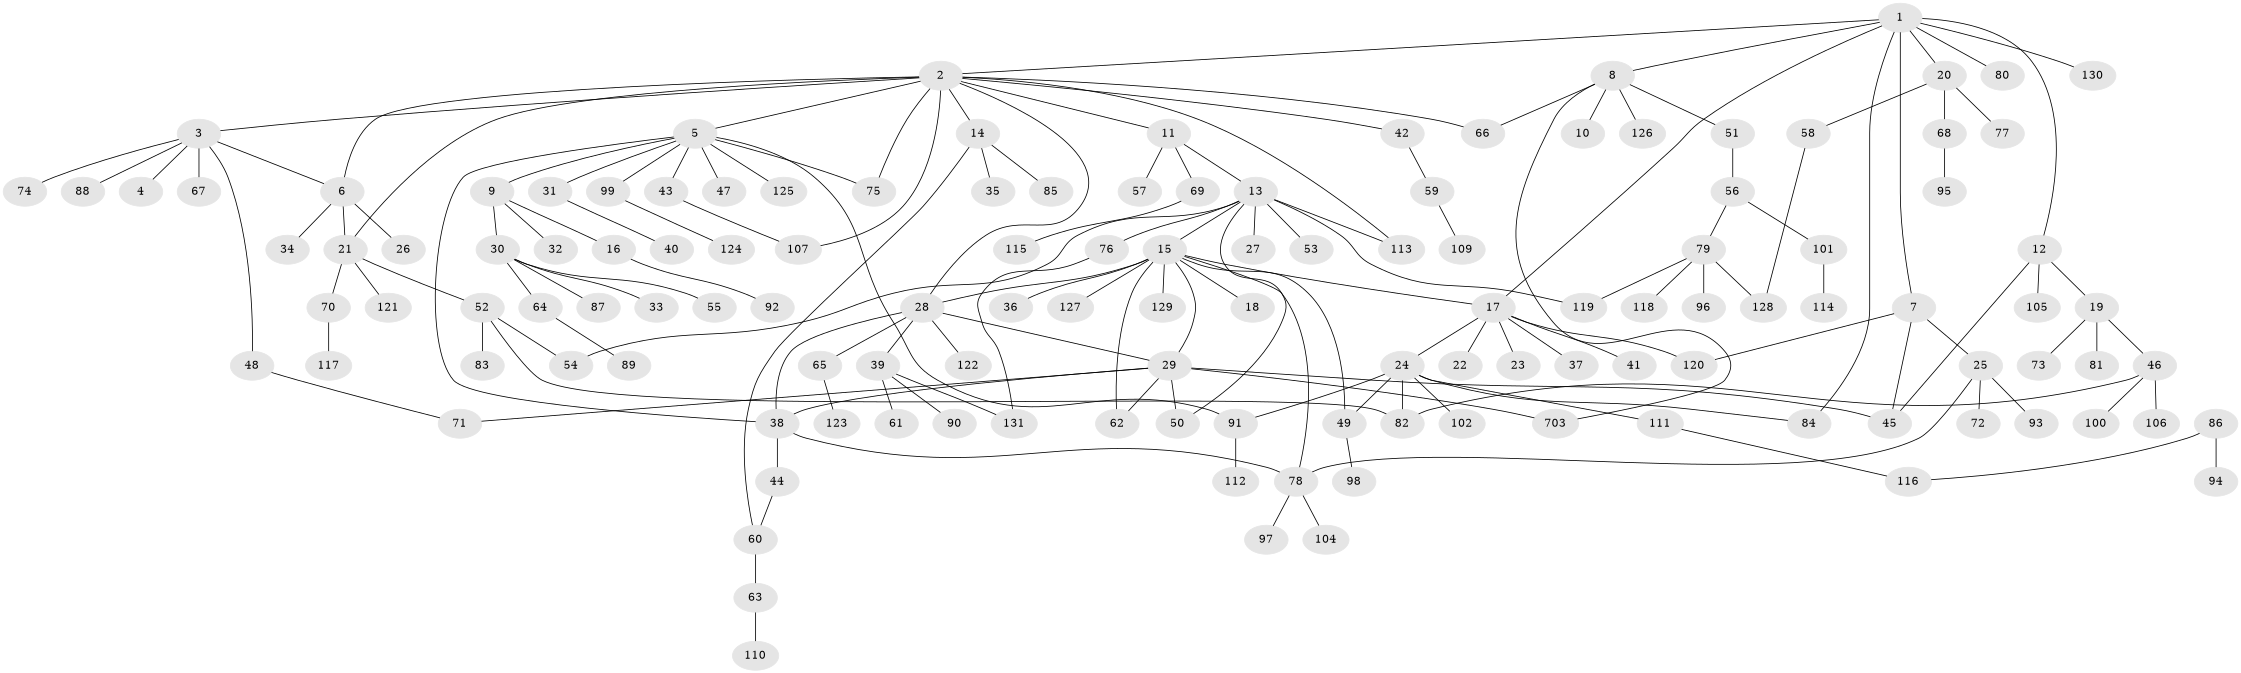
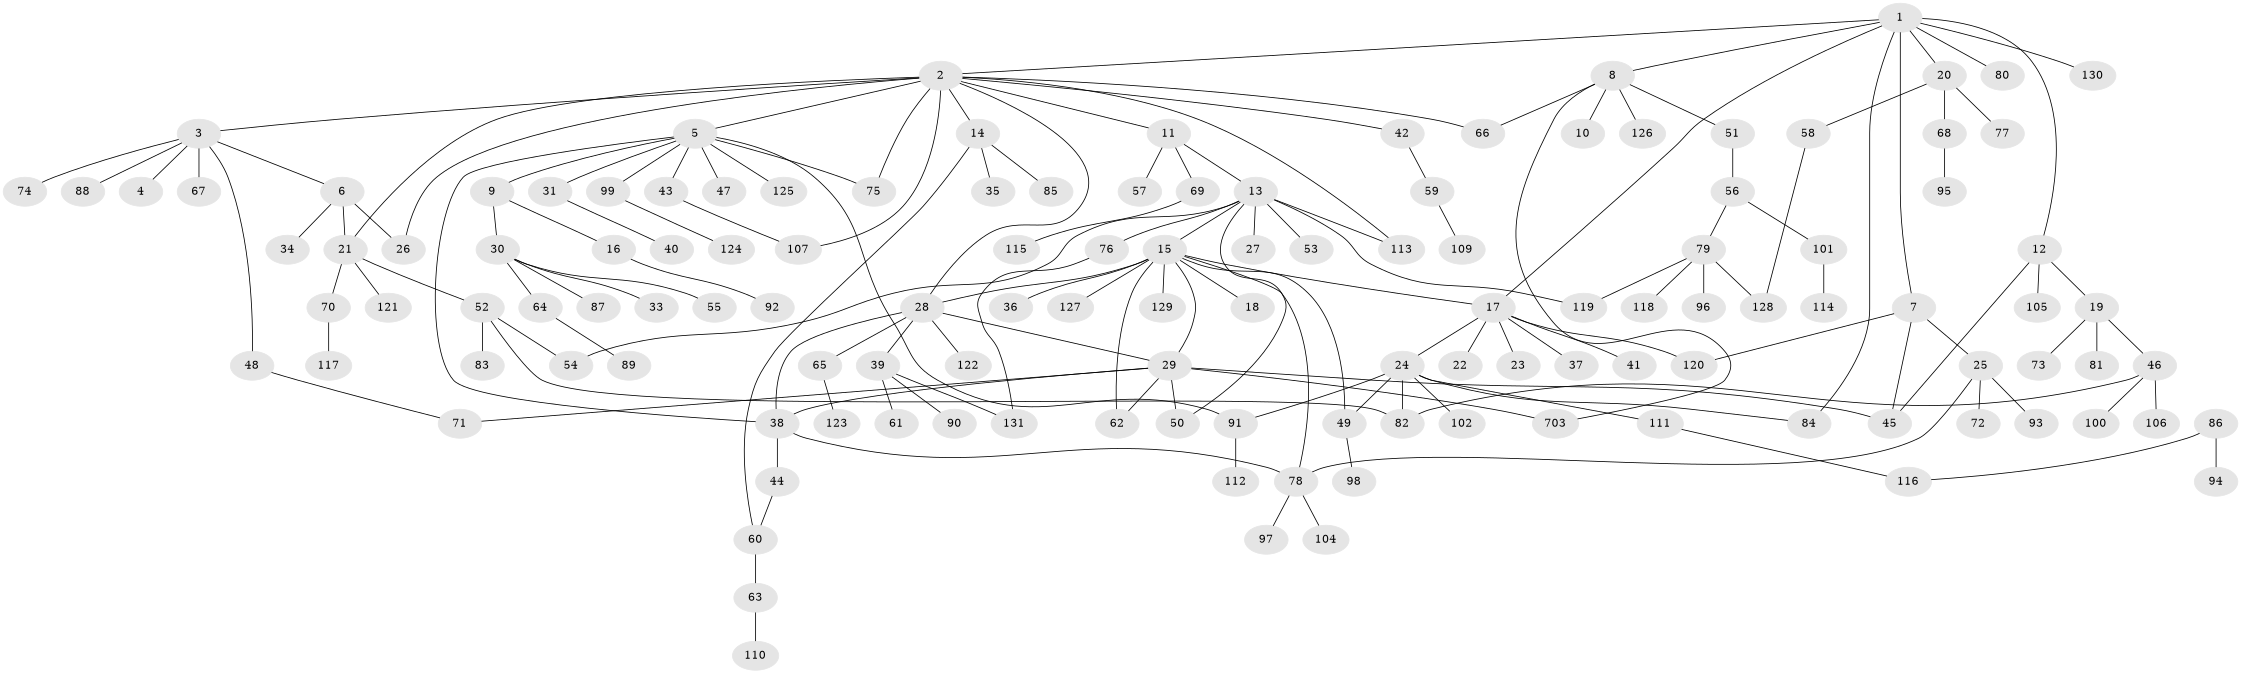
edge "2" -- "6": now "2" -- "26"
node "32": removed
